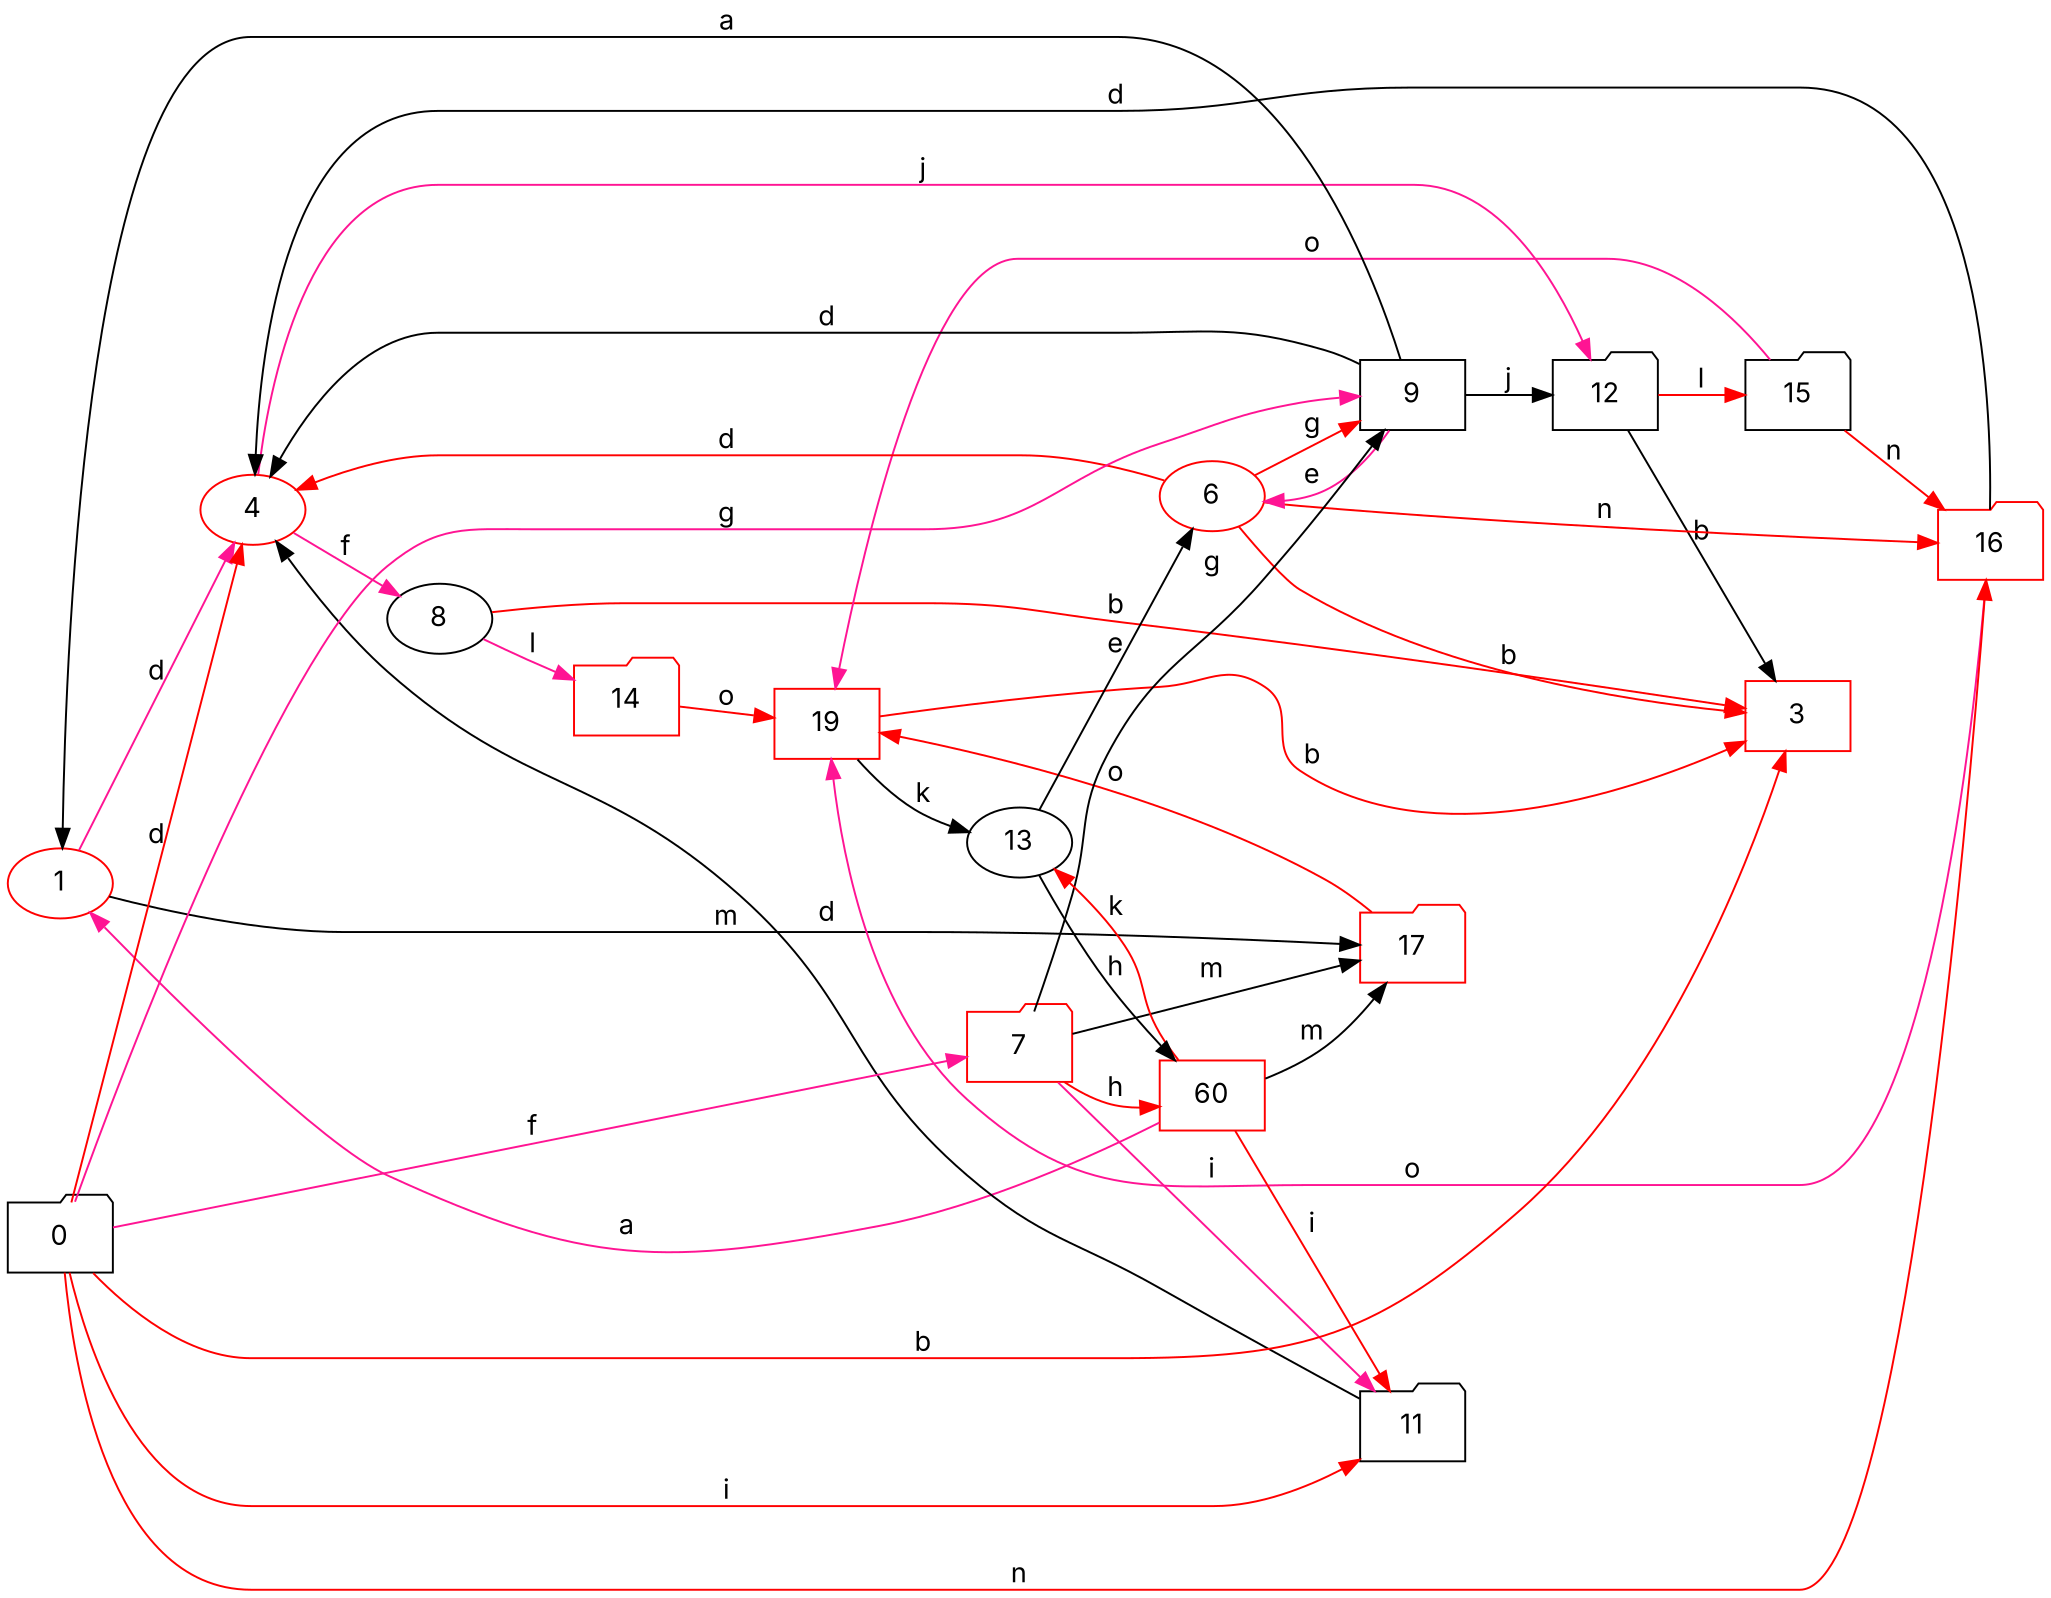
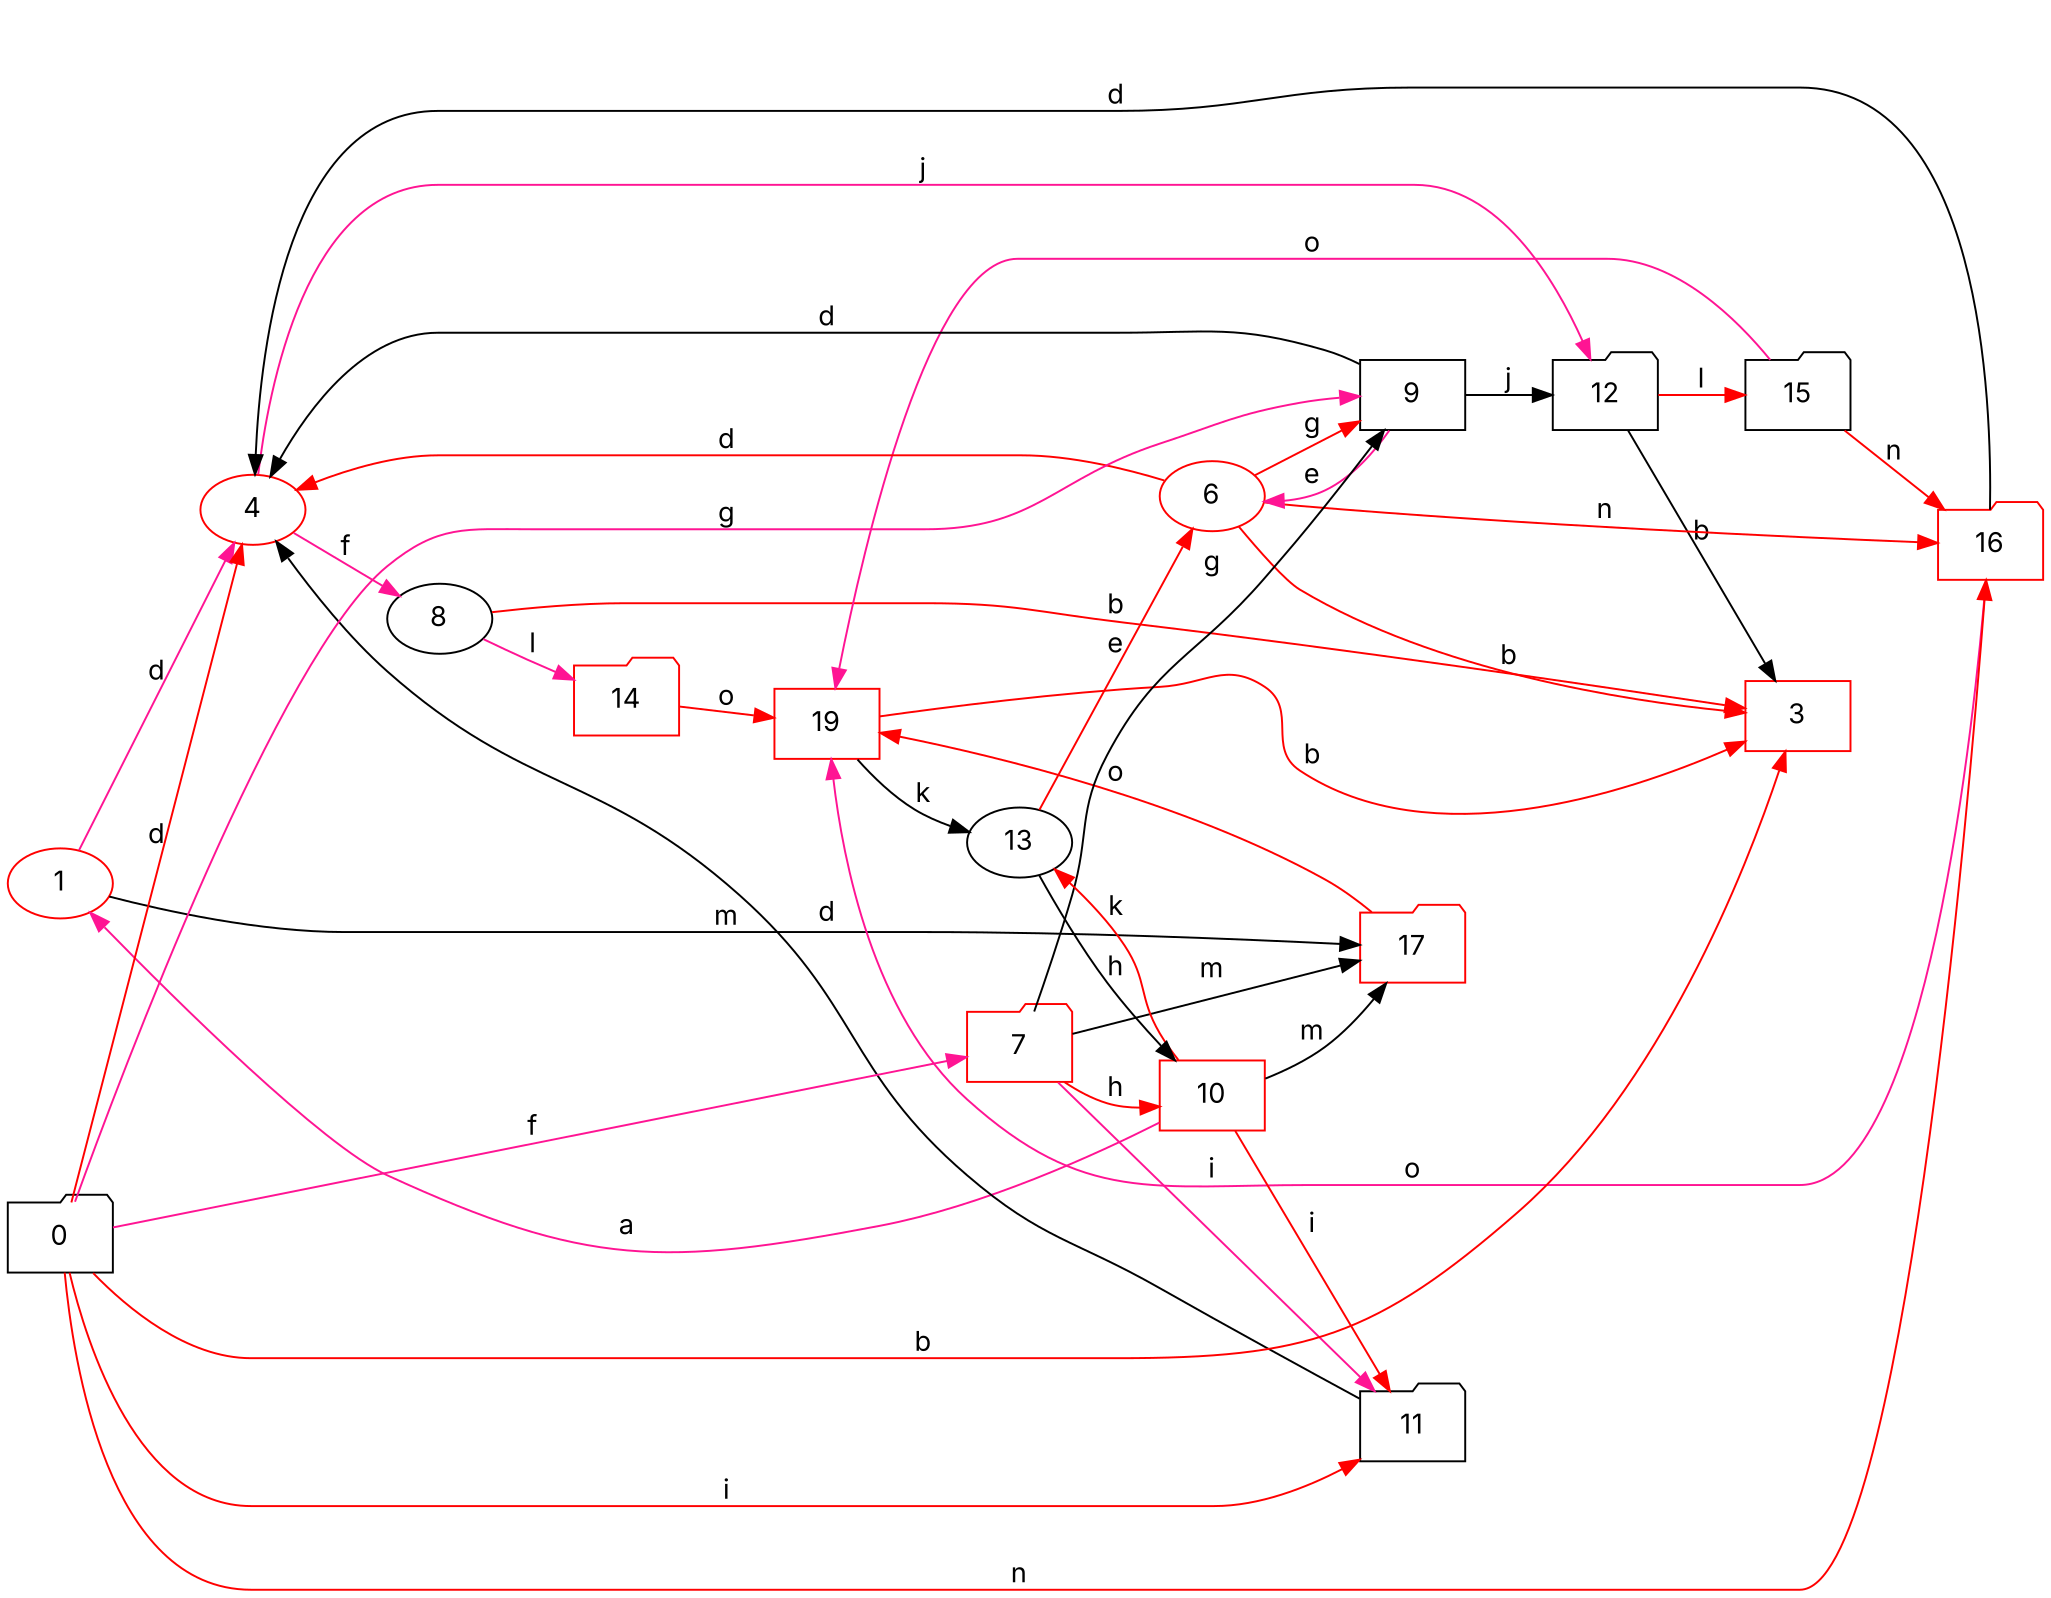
edge "9" -> "1": removed, label "a"
edge "13" -> "6": color black -> red
node "60": label "60" -> "10"
